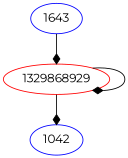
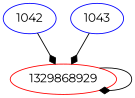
node "1643": label "1643" -> "1043"
edge "1329868929" -> "1042": reversed
